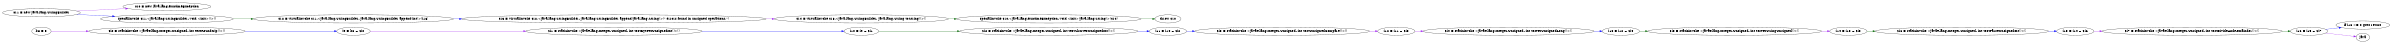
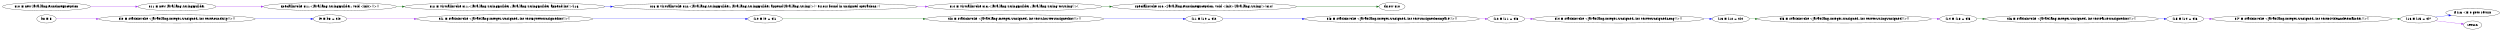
edge "$r1 = new java.lang.StringBuilder" -> "$r0 = new java.lang.RuntimeException": reversed
edge "$r1 = new java.lang.StringBuilder" -> "specialinvoke $r1.<java.lang.StringBuilder: void <init>()>()": color blue -> purple
node "java": label "java" -> "return"
